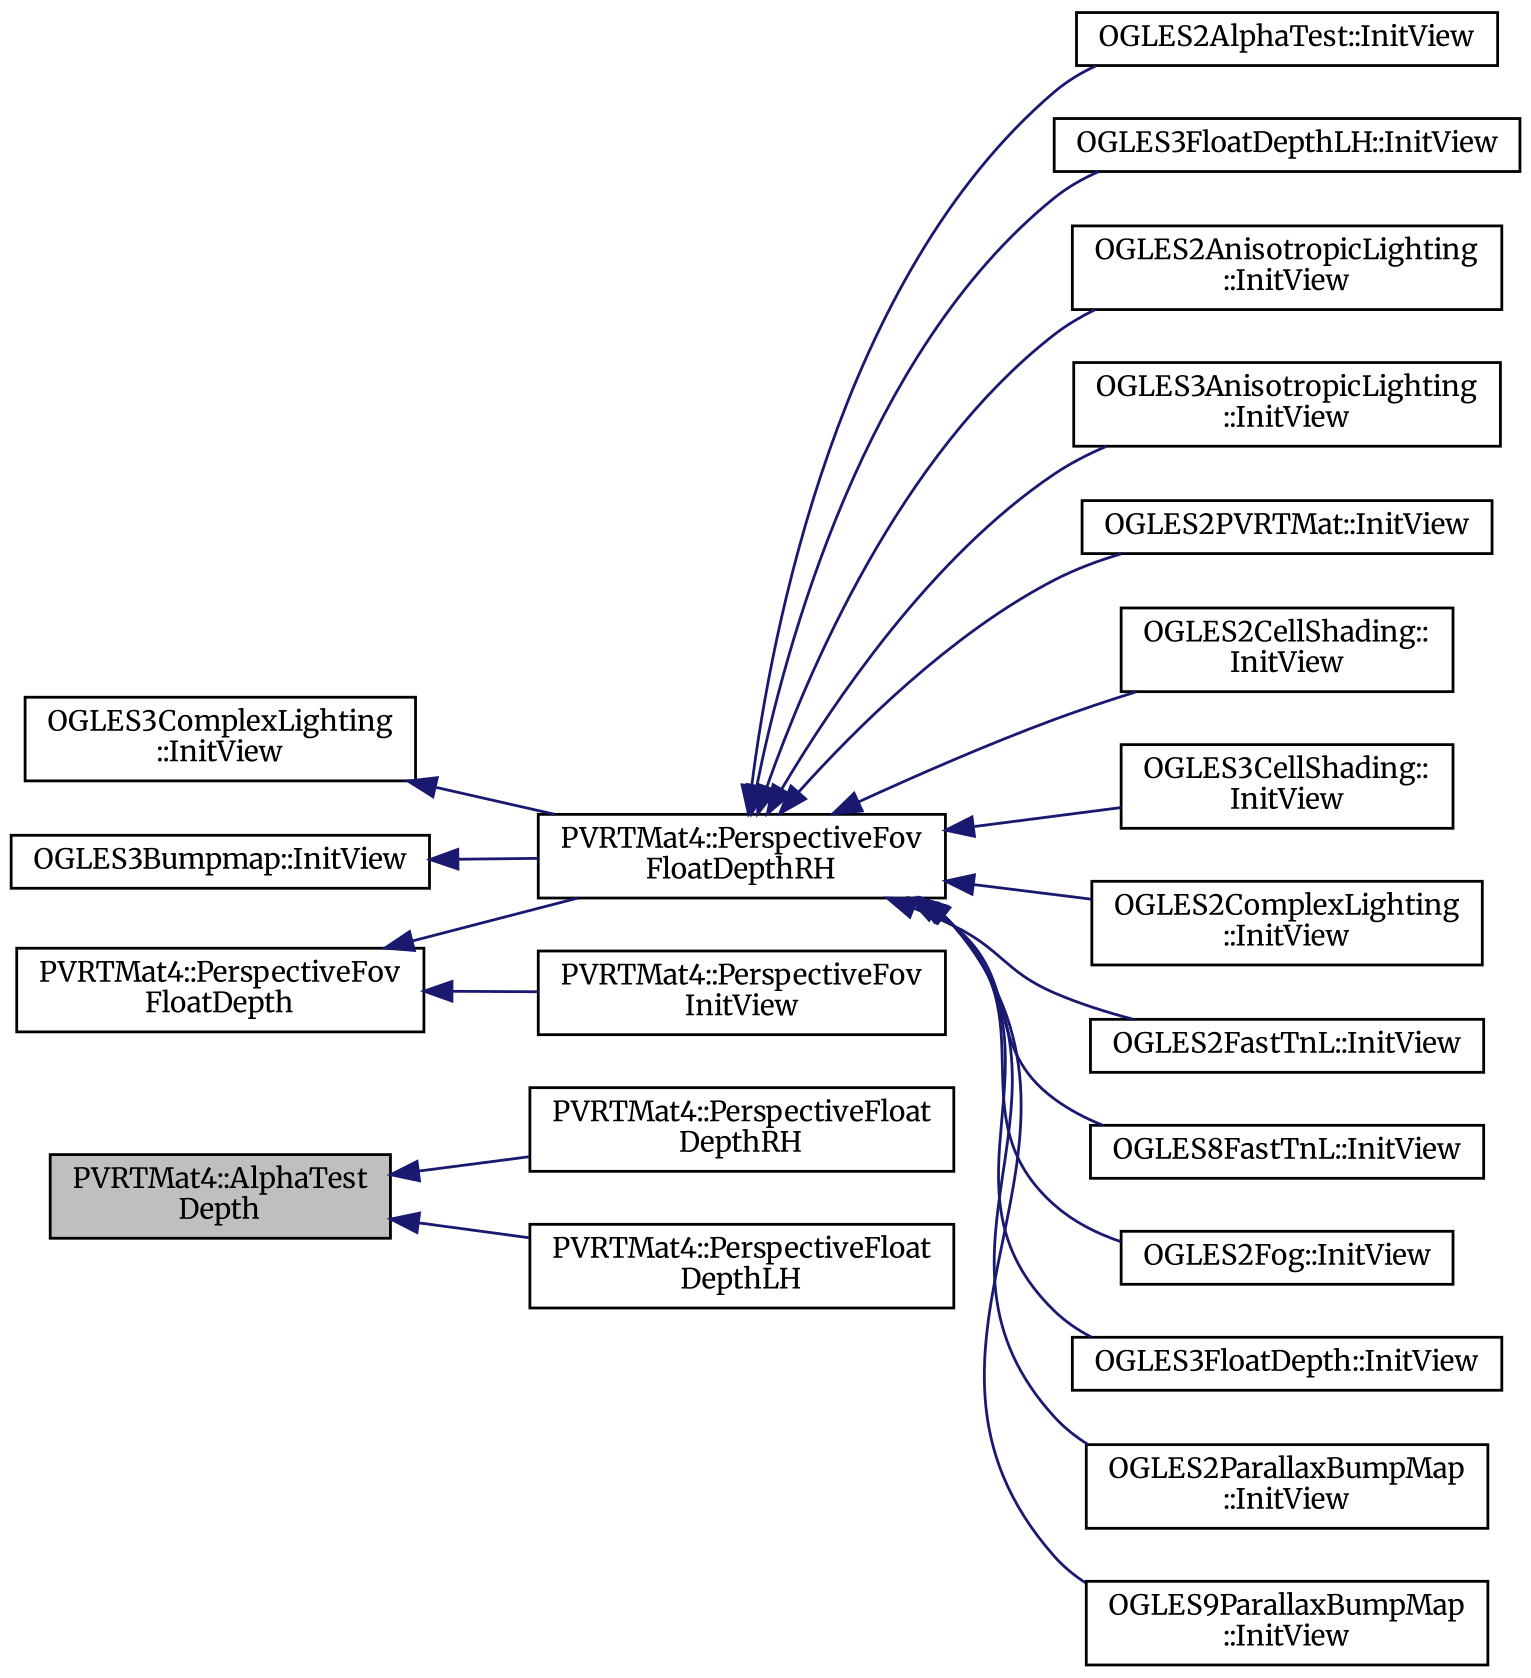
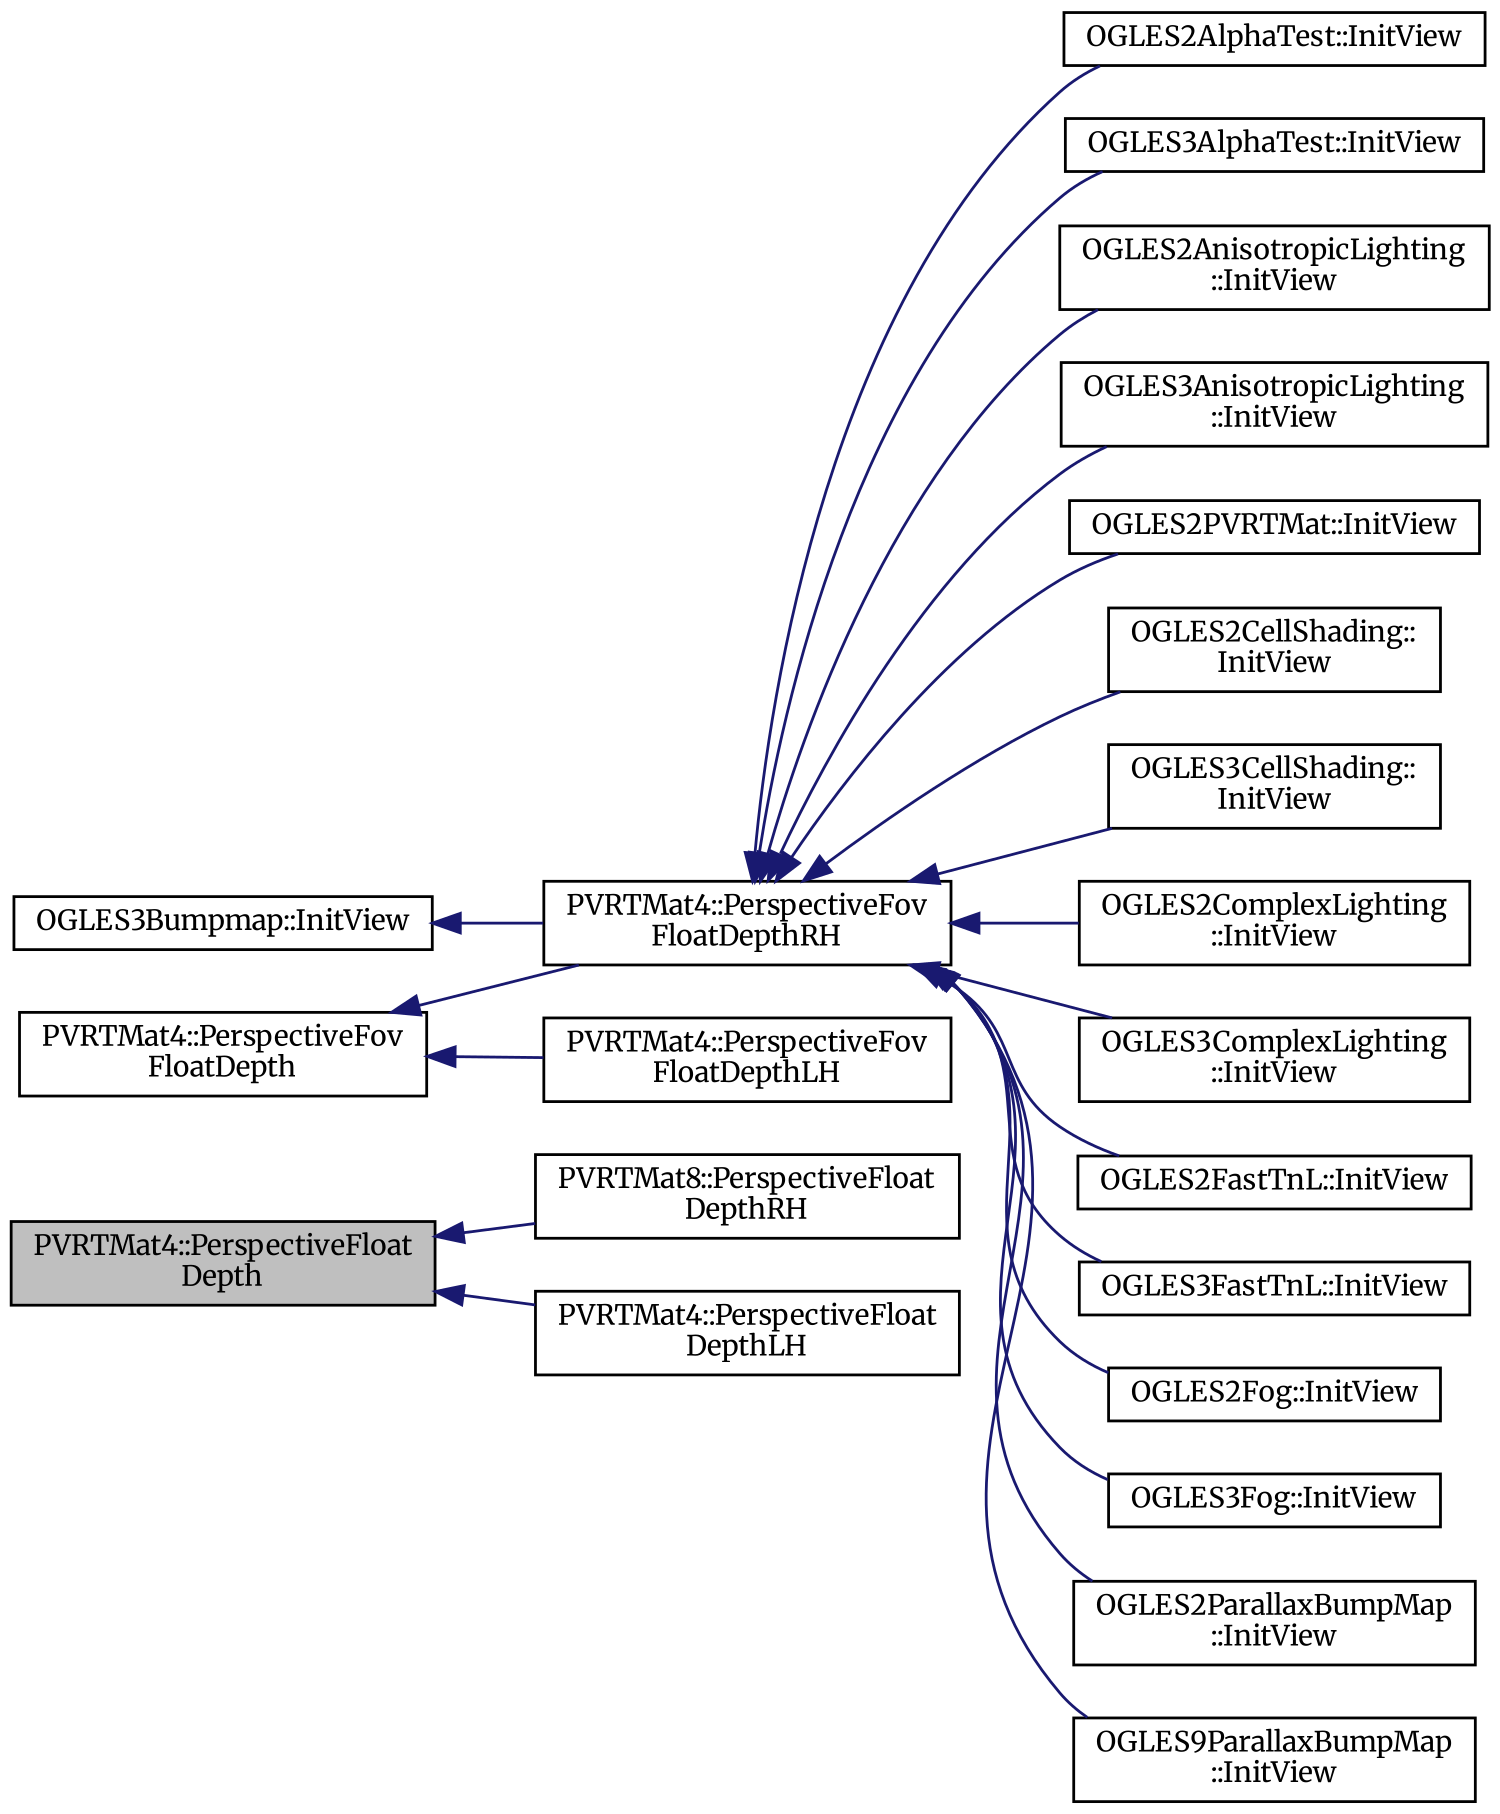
node "OGLES3FloatDepthLH::InitView": label "OGLES3FloatDepthLH::InitView" -> "OGLES3AlphaTest::InitView"
edge "PVRTMat4::PerspectiveFov FloatDepthRH" -> "OGLES3ComplexLighting ::InitView": reversed
node "PVRTMat4::PerspectiveFov InitView": label "PVRTMat4::PerspectiveFov InitView" -> "PVRTMat4::PerspectiveFov FloatDepthLH"
node "PVRTMat4::PerspectiveFloat DepthRH": label "PVRTMat4::PerspectiveFloat DepthRH" -> "PVRTMat8::PerspectiveFloat DepthRH"
node "OGLES8FastTnL::InitView": label "OGLES8FastTnL::InitView" -> "OGLES3FastTnL::InitView"
node "PVRTMat4::AlphaTest Depth": label "PVRTMat4::AlphaTest Depth" -> "PVRTMat4::PerspectiveFloat Depth"
node "OGLES3FloatDepth::InitView": label "OGLES3FloatDepth::InitView" -> "OGLES3Fog::InitView"
